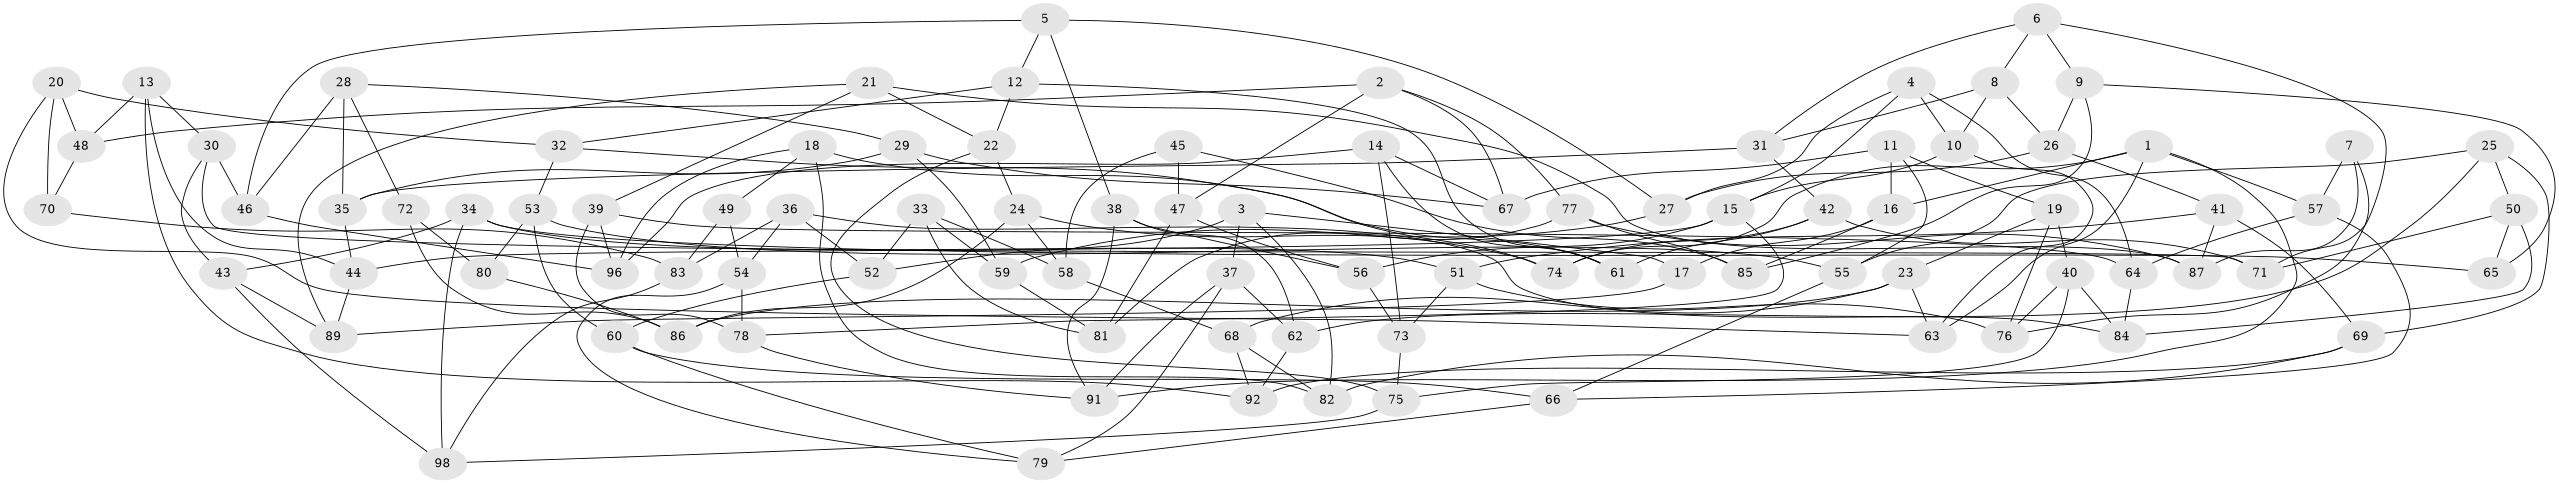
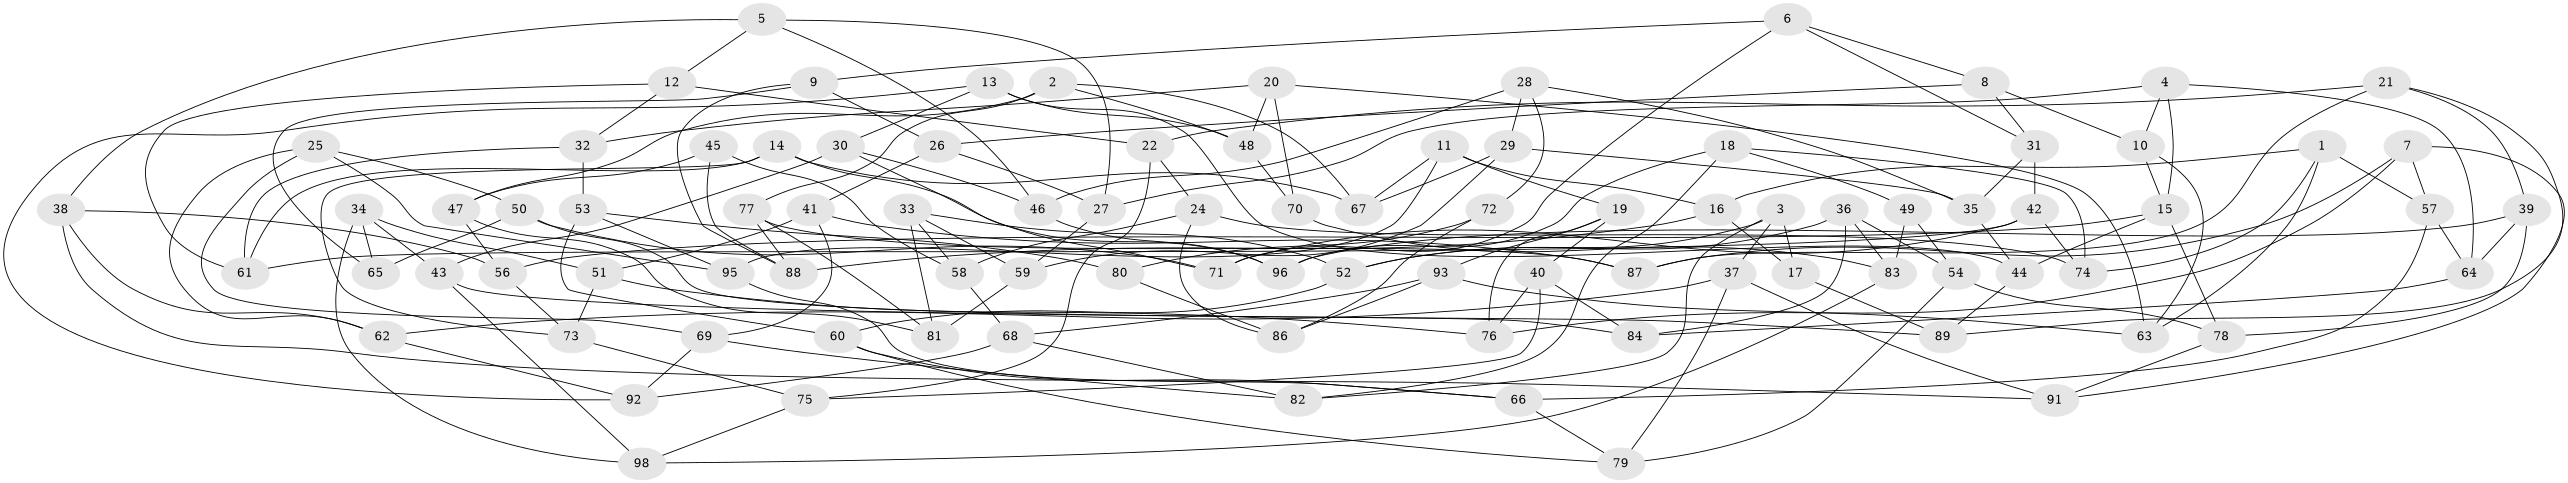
node "85": label "85" -> "88"
node "55": label "55" -> "95"
node "23": label "23" -> "93"
edge "1" -- "91": now "7" -- "91"
